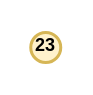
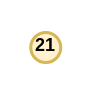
node "23": label "23" -> "21"
